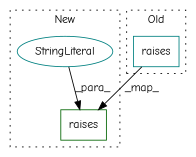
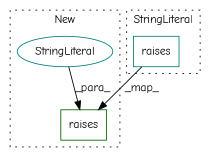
cluster "Old": label "Old" -> "StringLiteral"
